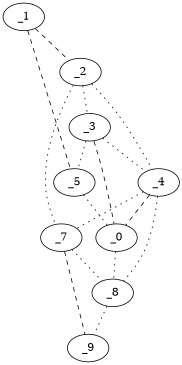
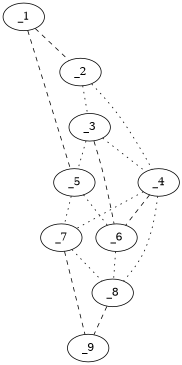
edge "_2" -- "_7": now "_5" -- "_7"
node "_0": label "_0" -> "_6"
edge "_8" -- "_9": style dotted -> dashed
